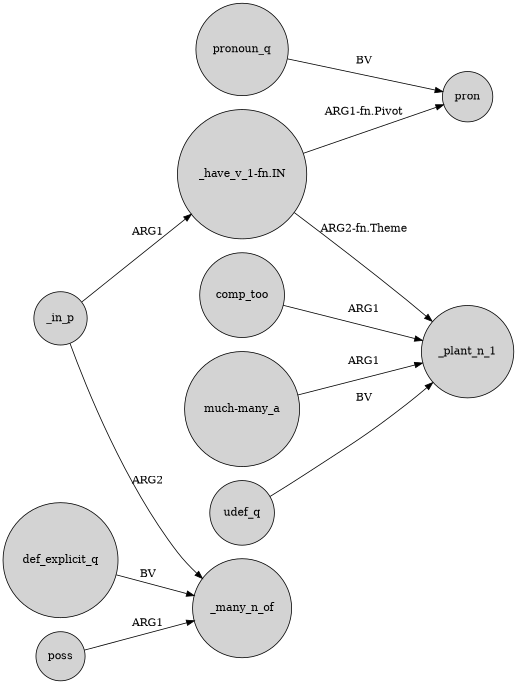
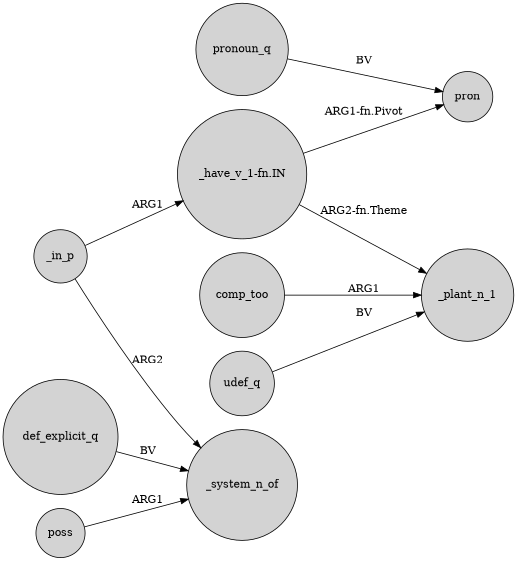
node "much-many_a": removed
node "_many_n_of": label "_many_n_of" -> "_system_n_of"
